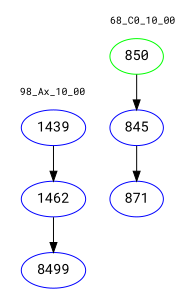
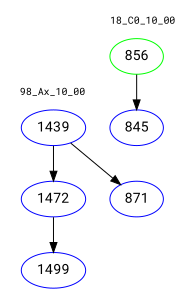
cluster "68_C0_10_00": label "68_C0_10_00" -> "18_C0_10_00"
node "850": label "850" -> "856"
edge "845" -> "871": now "1439" -> "871"
node "1462": label "1462" -> "1472"
node "8499": label "8499" -> "1499"
